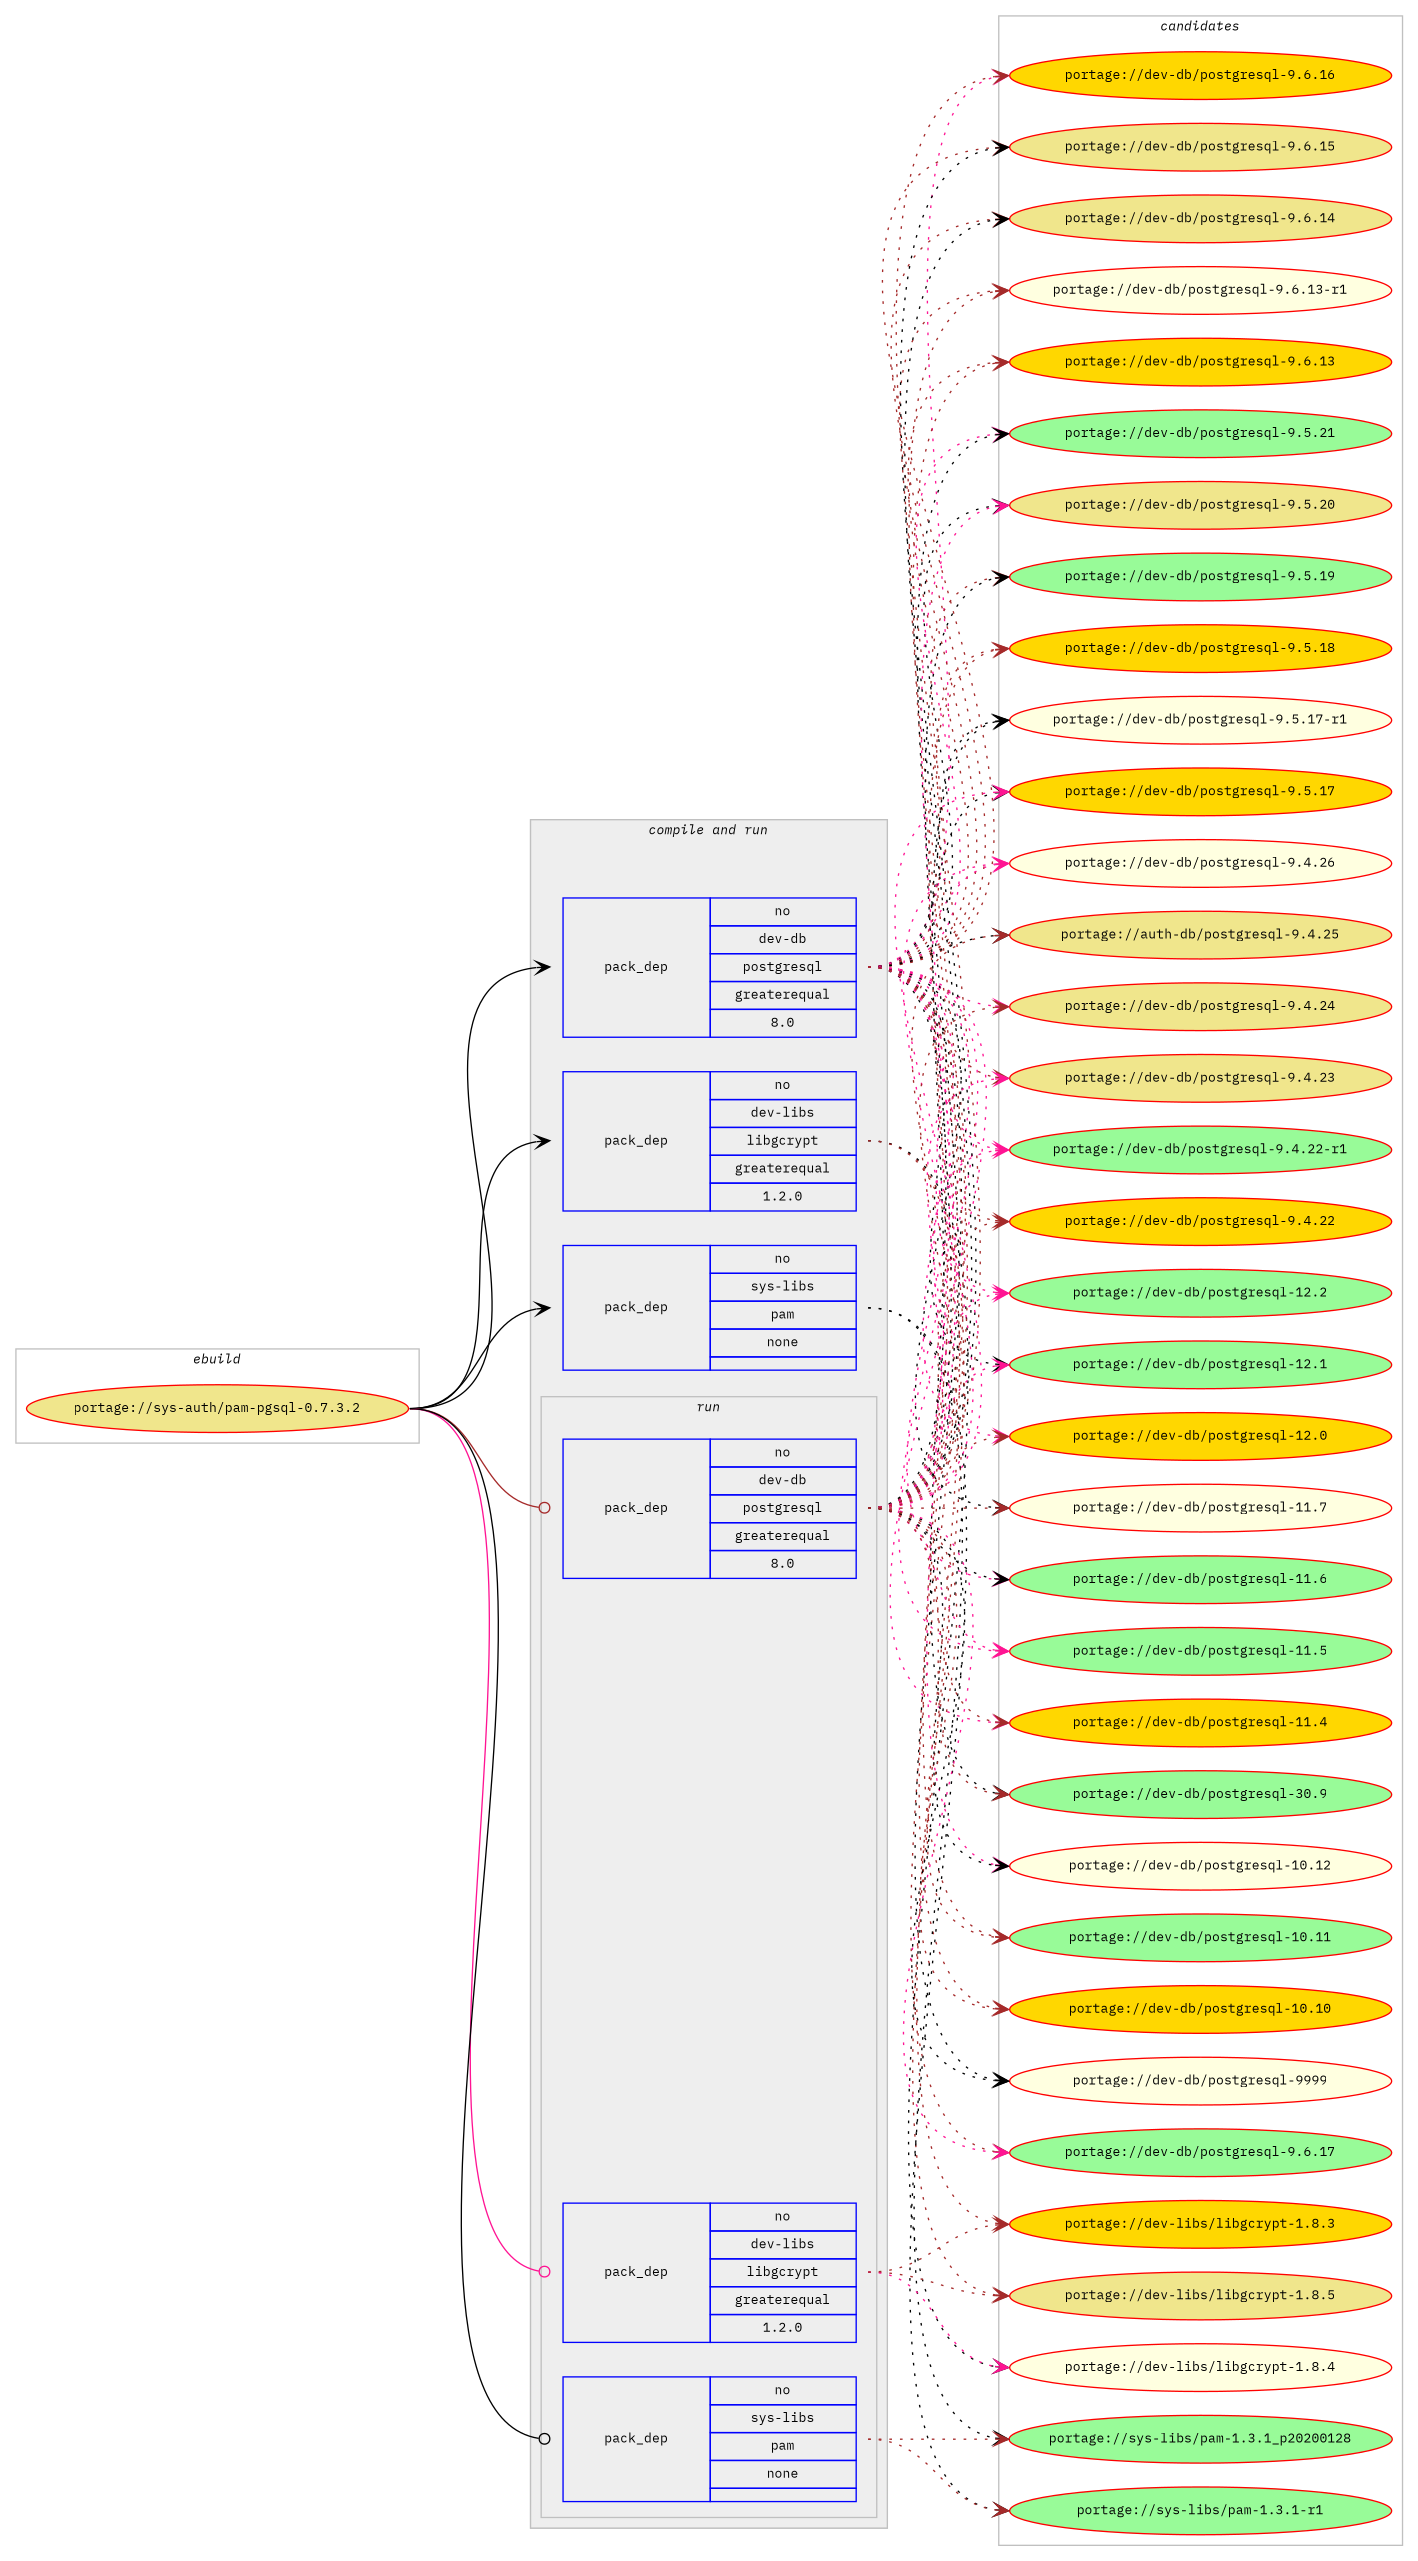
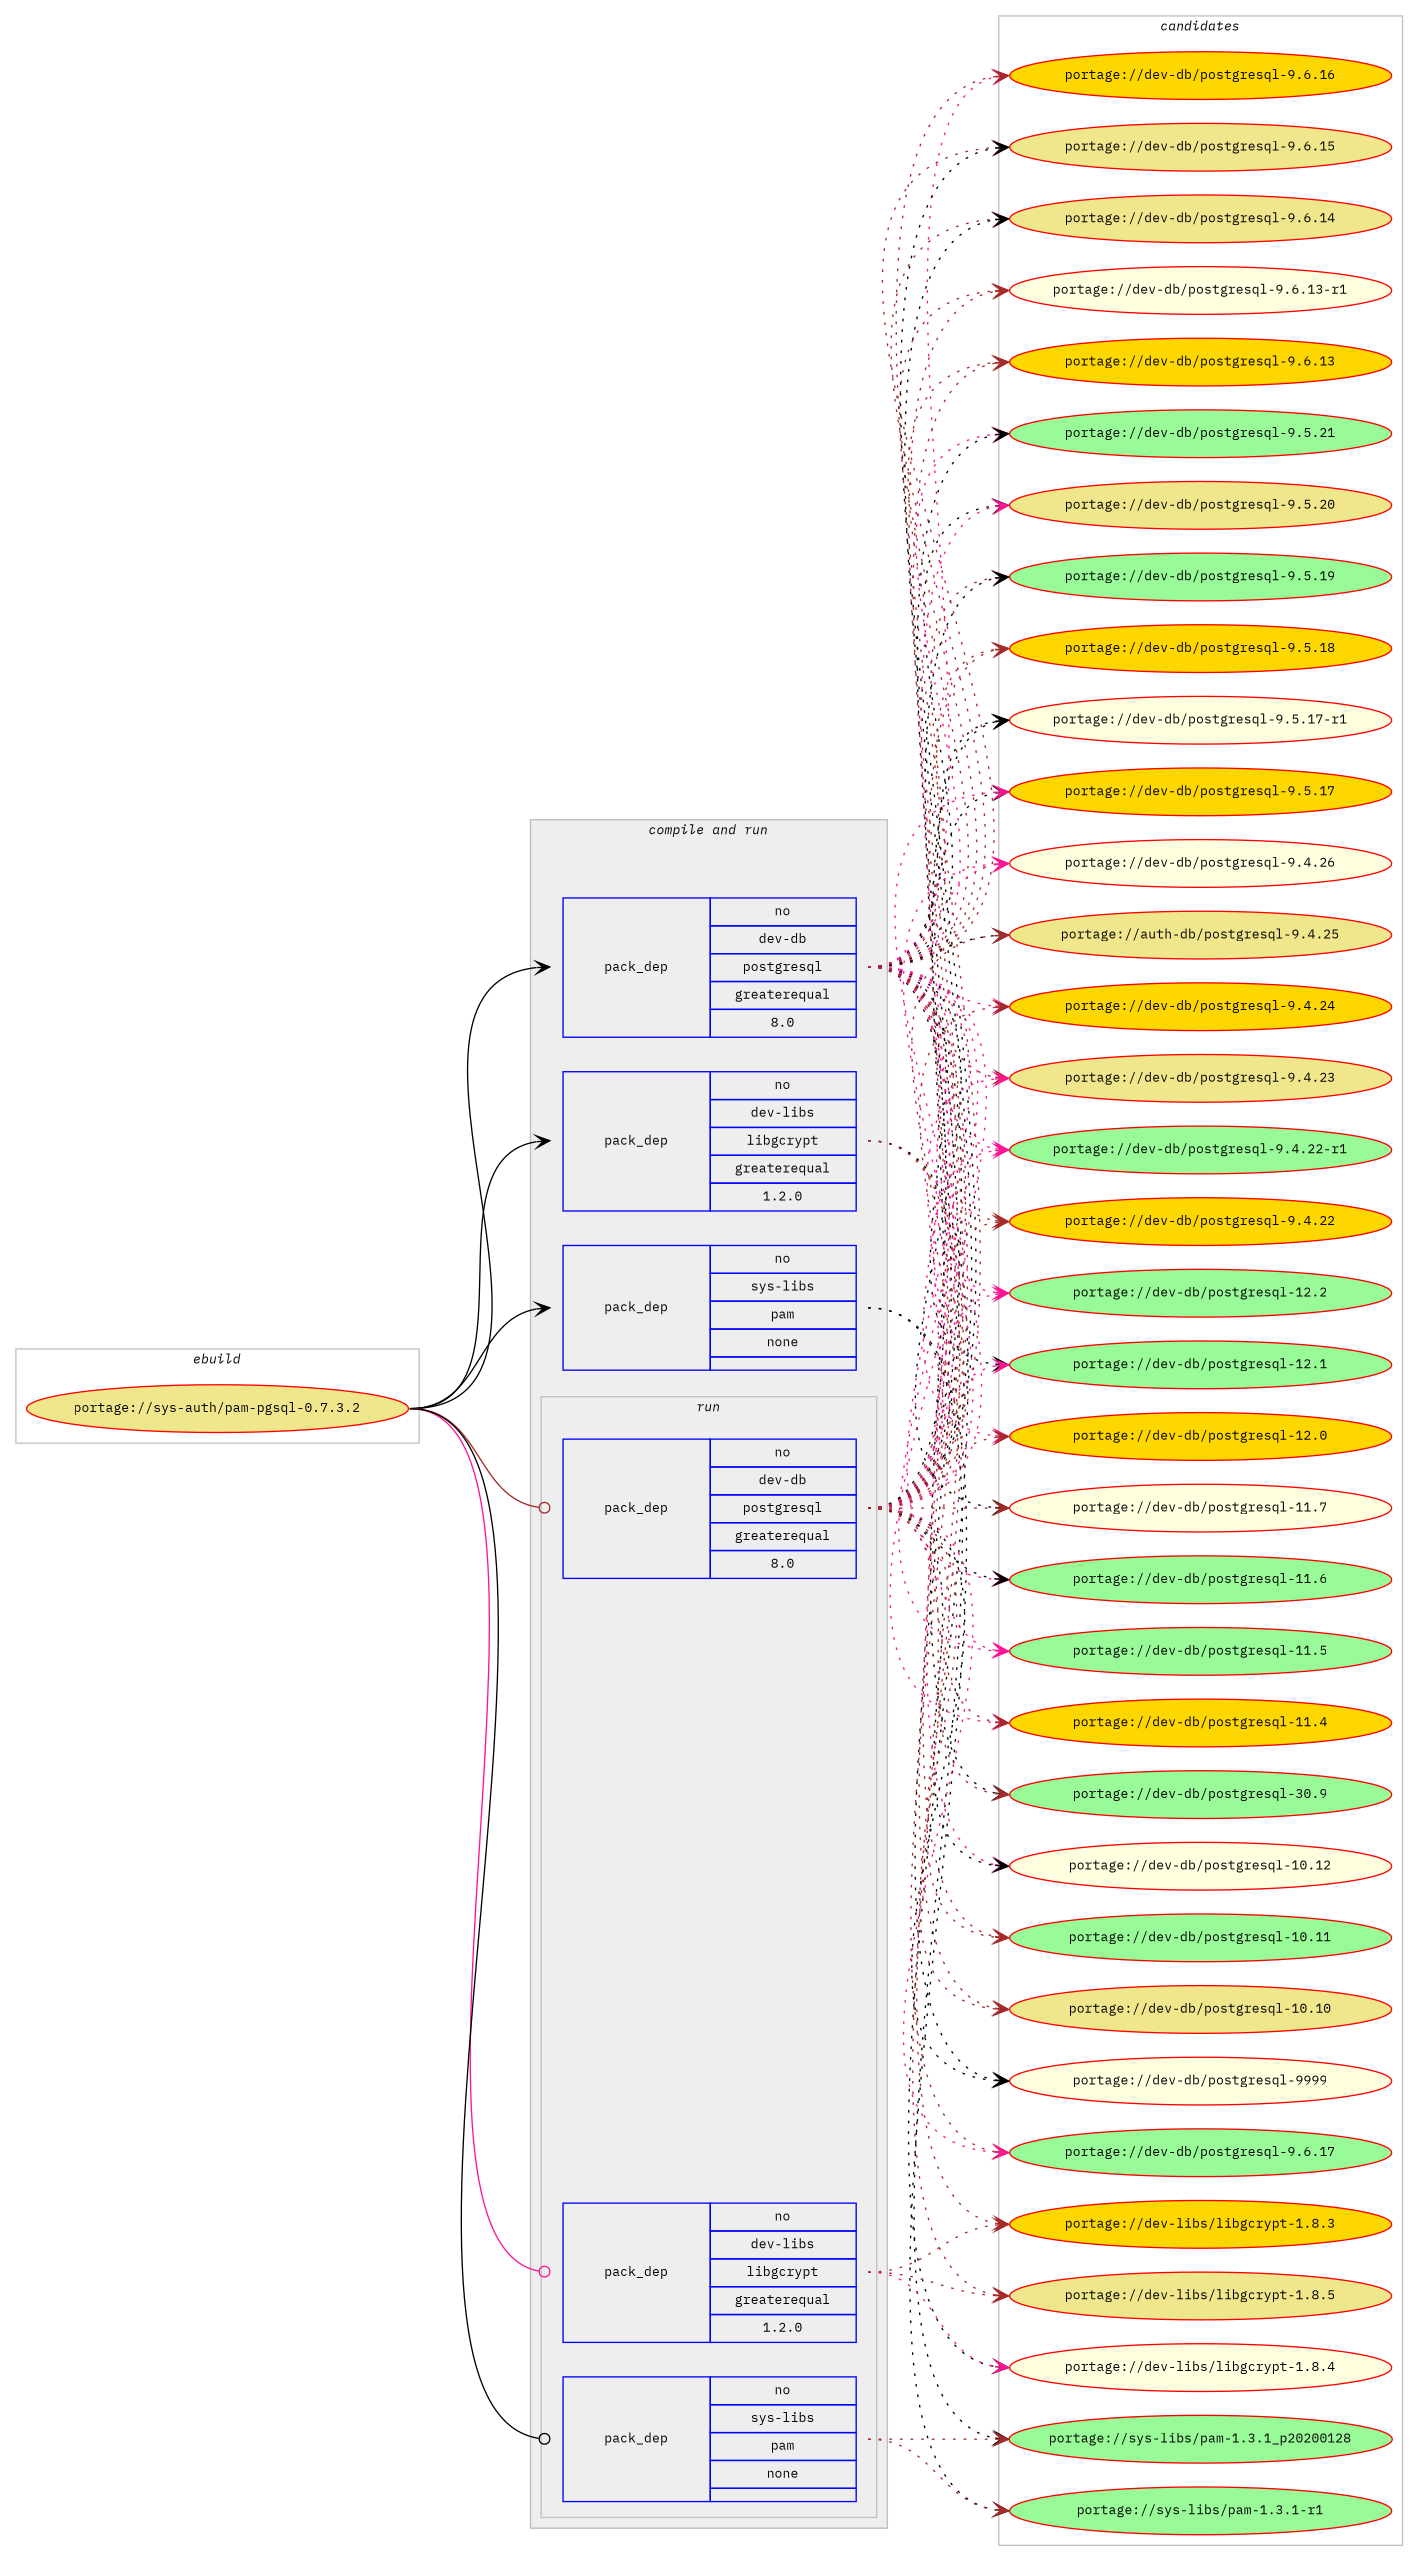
node "portage://dev-db/postgresql-9.4.24": fillcolor khaki -> gold
node "portage://dev-db/postgresql-10.10": fillcolor gold -> khaki
